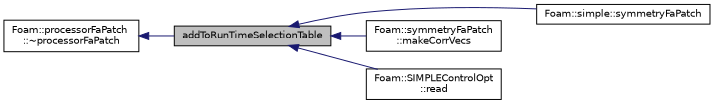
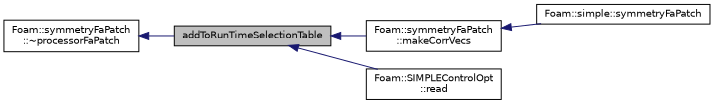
edge "Foam::simple::symmetryFaPatch" -> "addToRunTimeSelectionTable": now "Foam::simple::symmetryFaPatch" -> "Foam::symmetryFaPatch ::makeCorrVecs"
node "Foam::processorFaPatch ::~processorFaPatch": label "Foam::processorFaPatch ::~processorFaPatch" -> "Foam::symmetryFaPatch ::~processorFaPatch"
